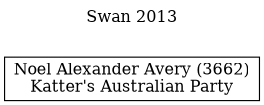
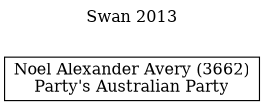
node "Noel Alexander Avery (3662) Katter's Australian Party": label "Noel Alexander Avery (3662) Katter's Australian Party" -> "Noel Alexander Avery (3662) Party's Australian Party"
